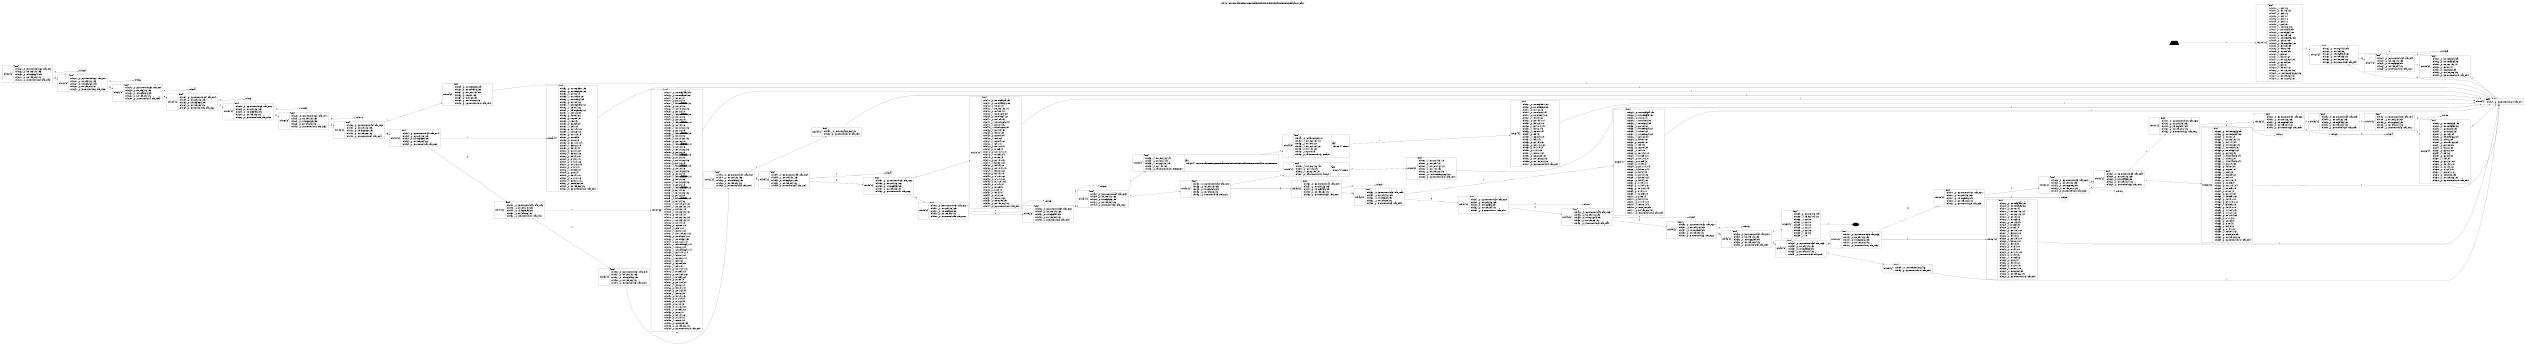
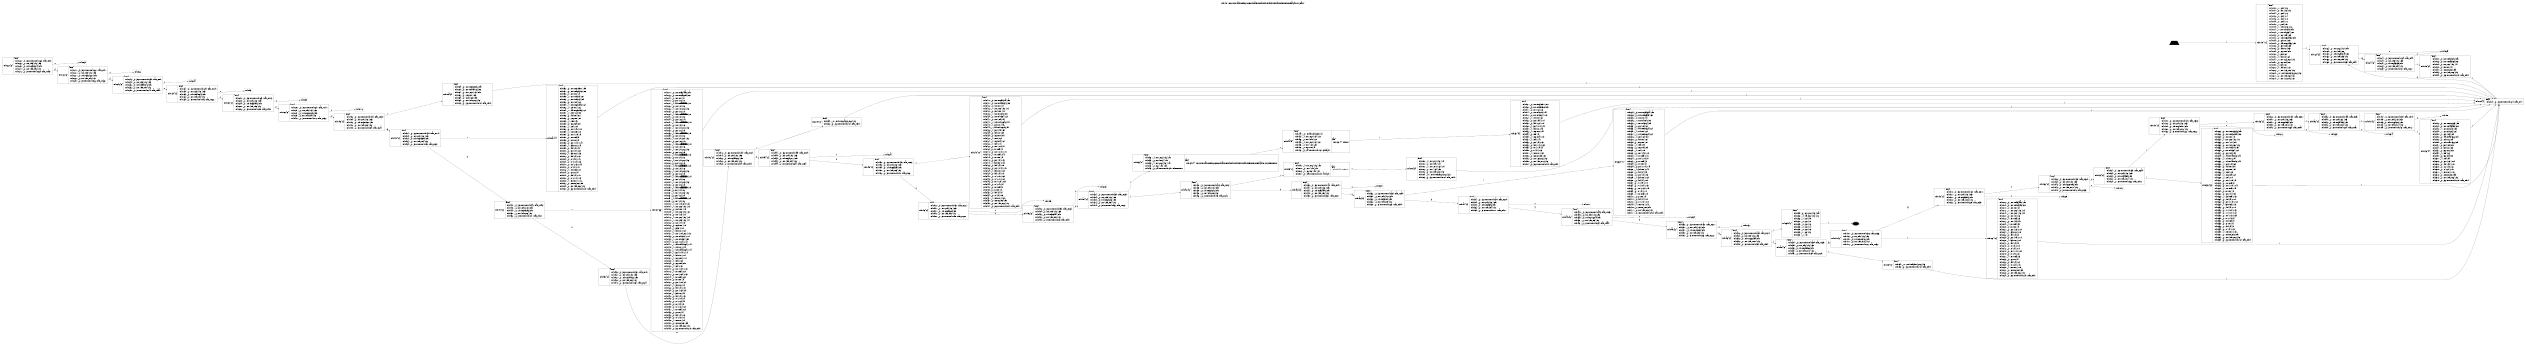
edge "0x40265d" -> "0x40237a": now "0x401ba8 [28]" -> "0x40237a"
